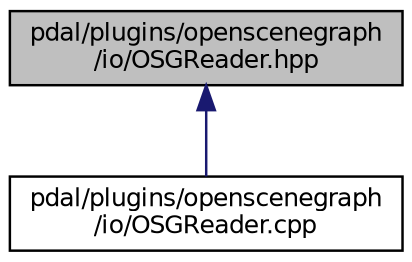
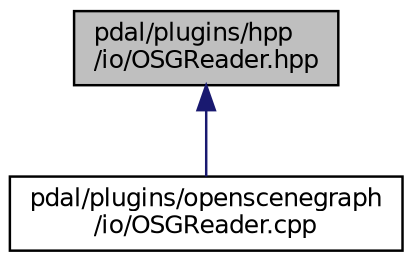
node "pdal/plugins/openscenegraph /io/OSGReader.hpp": label "pdal/plugins/openscenegraph /io/OSGReader.hpp" -> "pdal/plugins/hpp /io/OSGReader.hpp"
